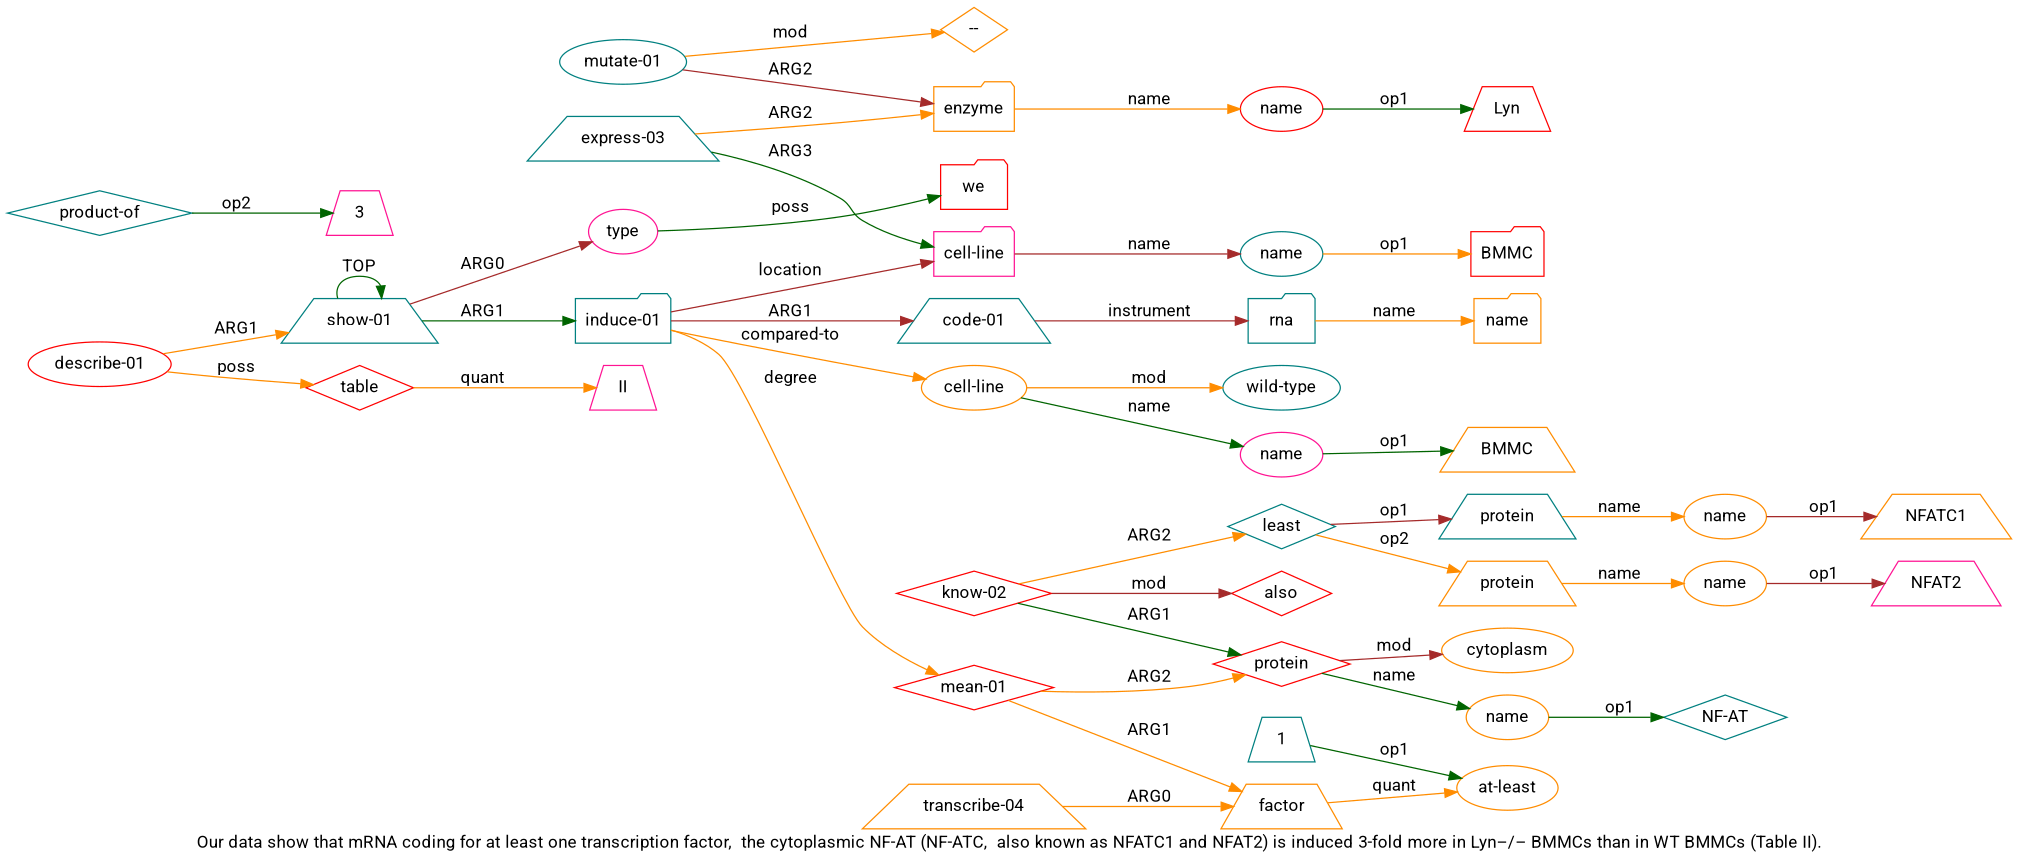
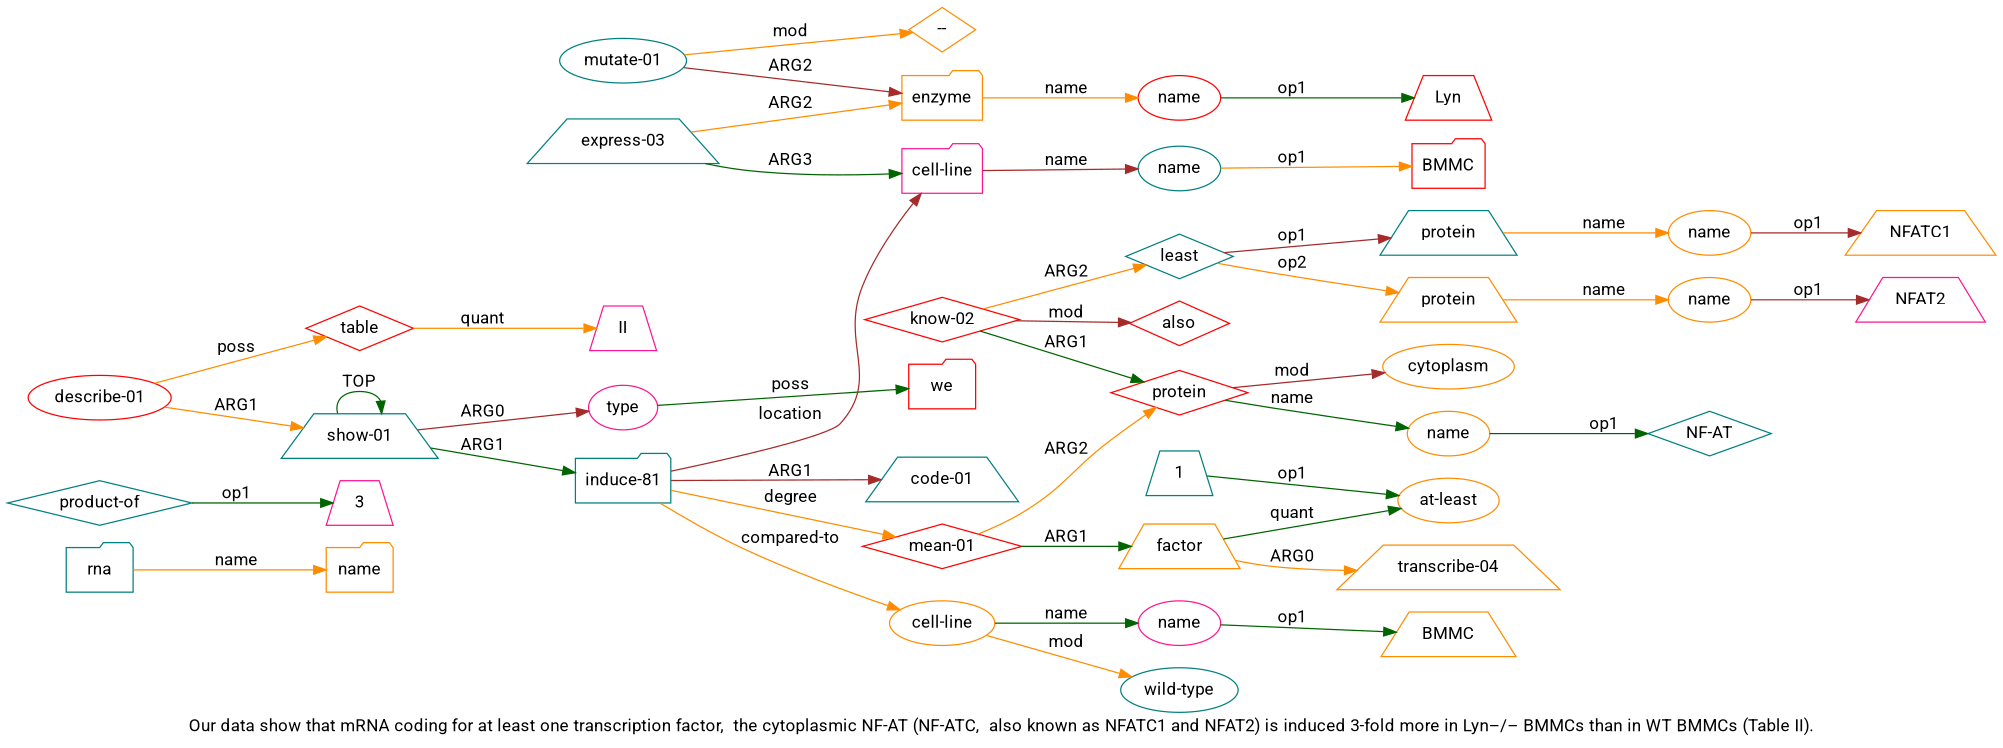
edge "product-of" -> "3": label "op2" -> "op1"
node "induce-01": label "induce-01" -> "induce-81"
edge "code-01" -> "rna": removed, label "instrument"
edge "mean-01" -> "factor": color darkorange -> darkgreen
edge "factor" -> "at-least": color darkorange -> darkgreen
edge "transcribe-04" -> "factor": reversed
